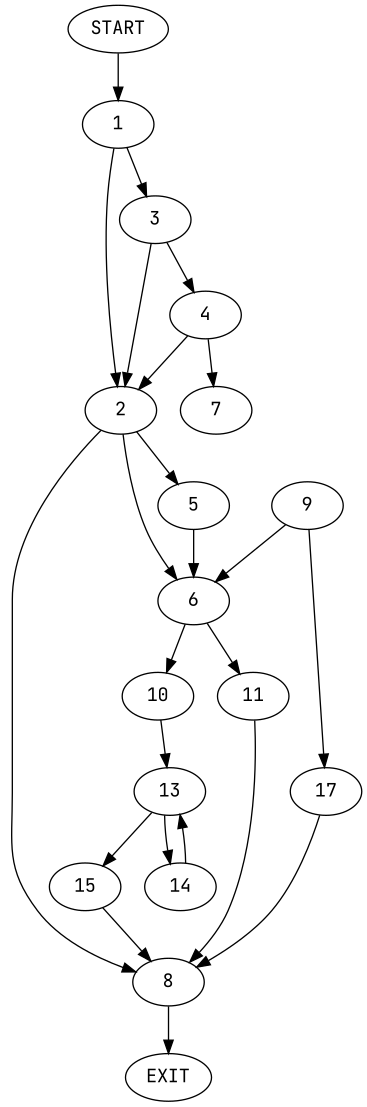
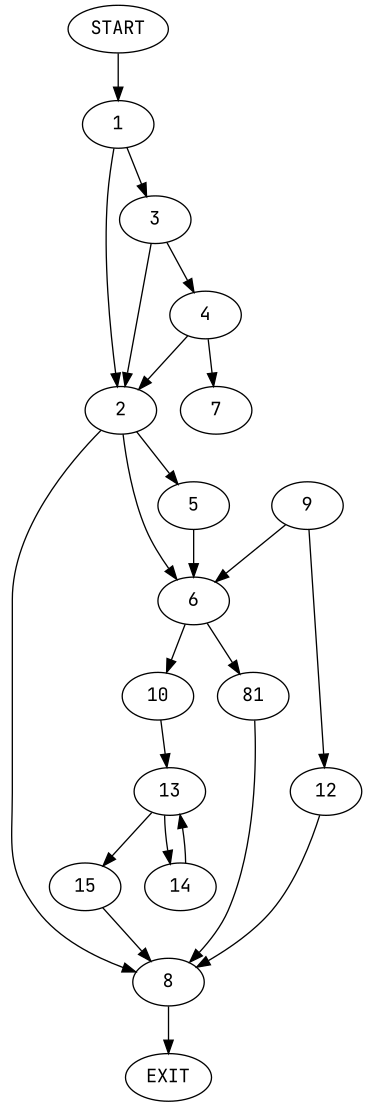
node "11": label "11" -> "81"
node "17": label "17" -> "12"
